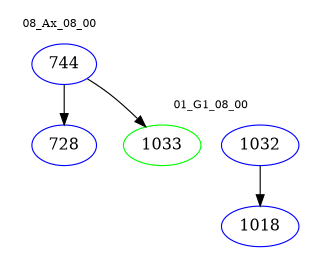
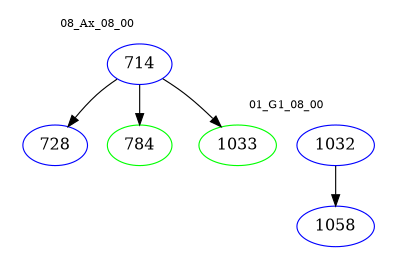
node "744": label "744" -> "714"
node "784": added
node "1018": label "1018" -> "1058"
